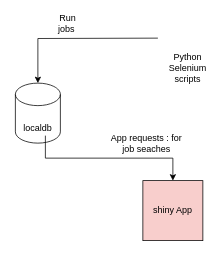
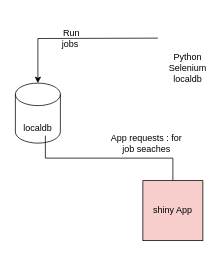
node "Run jobs": moved (68, 23) -> (72, 38)
node "Python Selenium scripts": label "Python Selenium scripts" -> "Python Selenium localdb"
edge "localdb" -> "shiny App": arrowhead classic -> none
